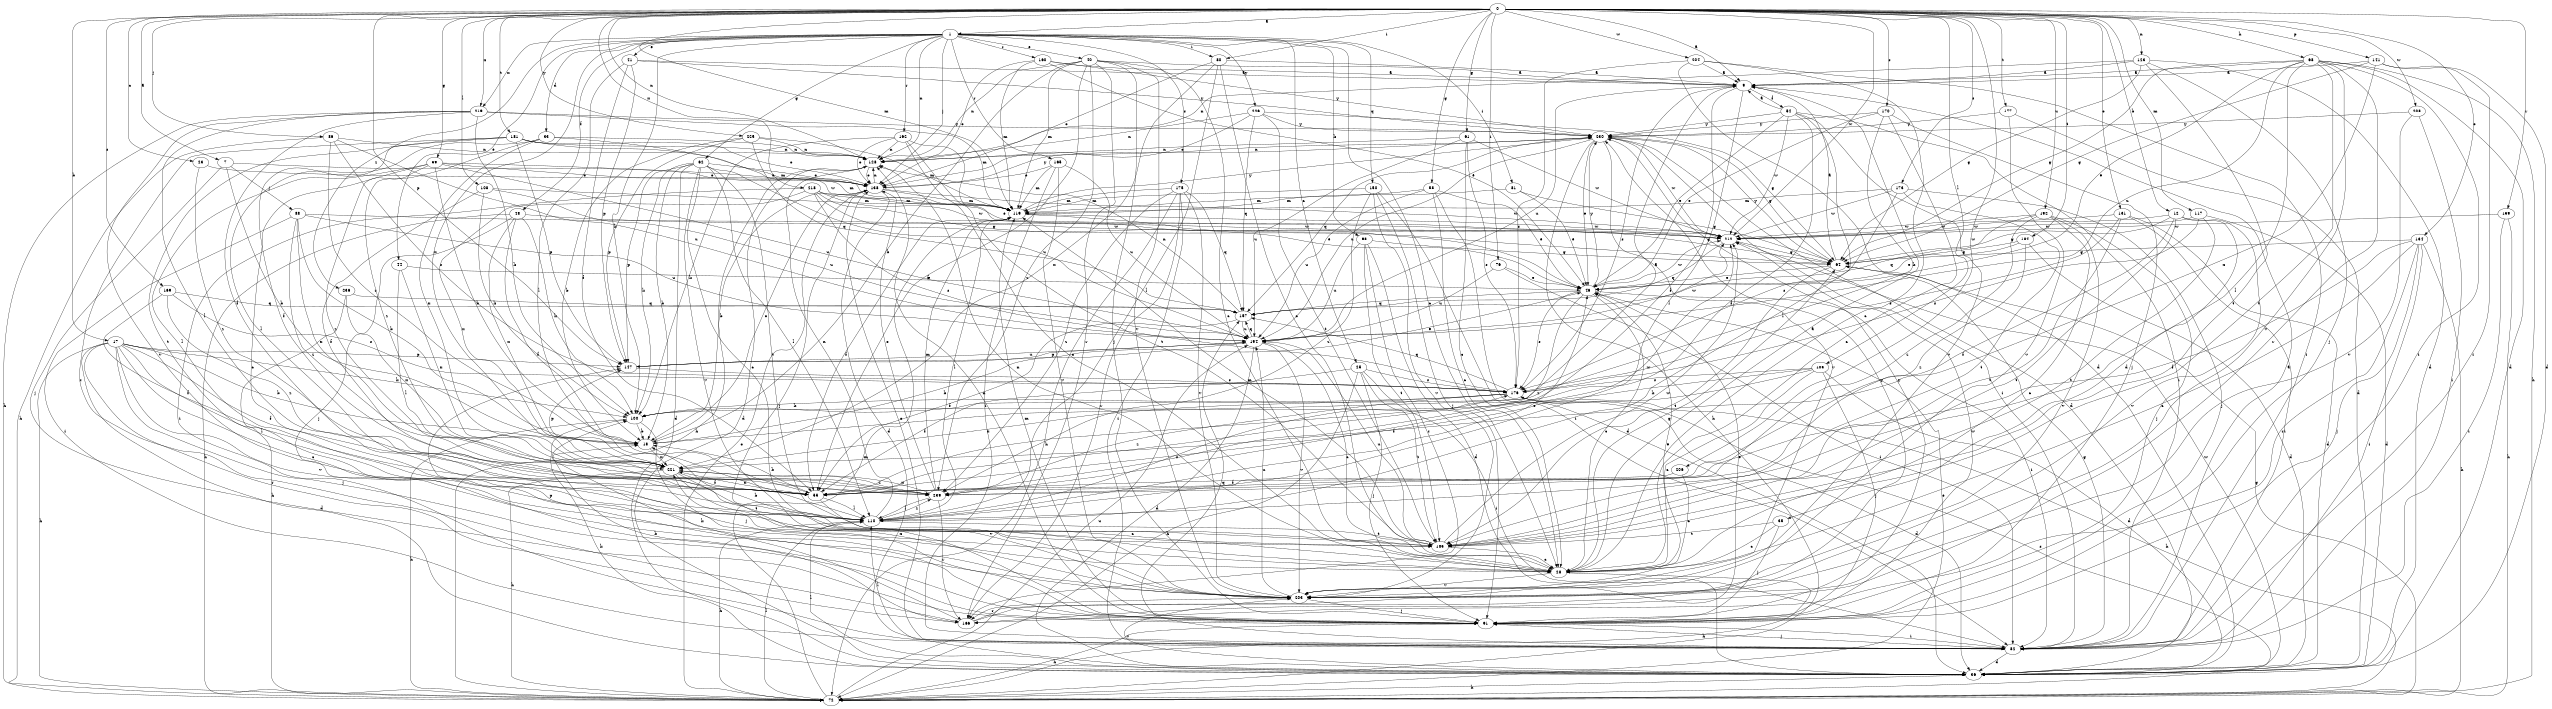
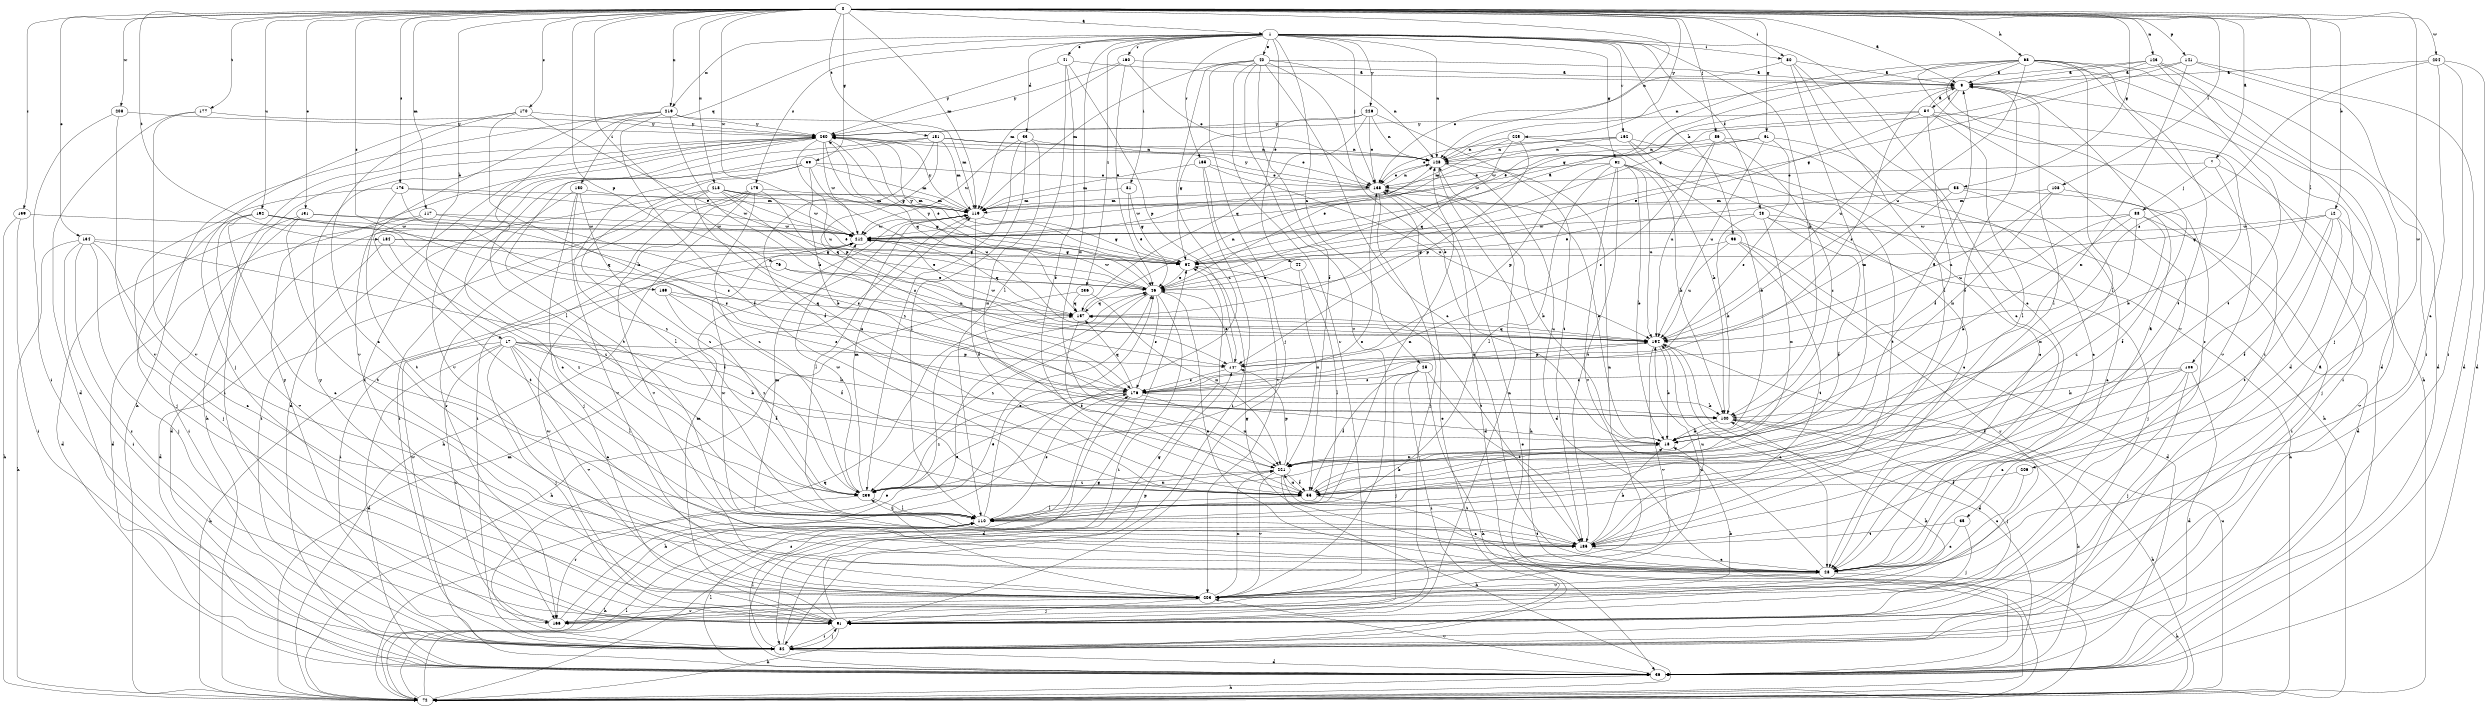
node "23": removed
edge "62" -> "36": now "218" -> "36"
